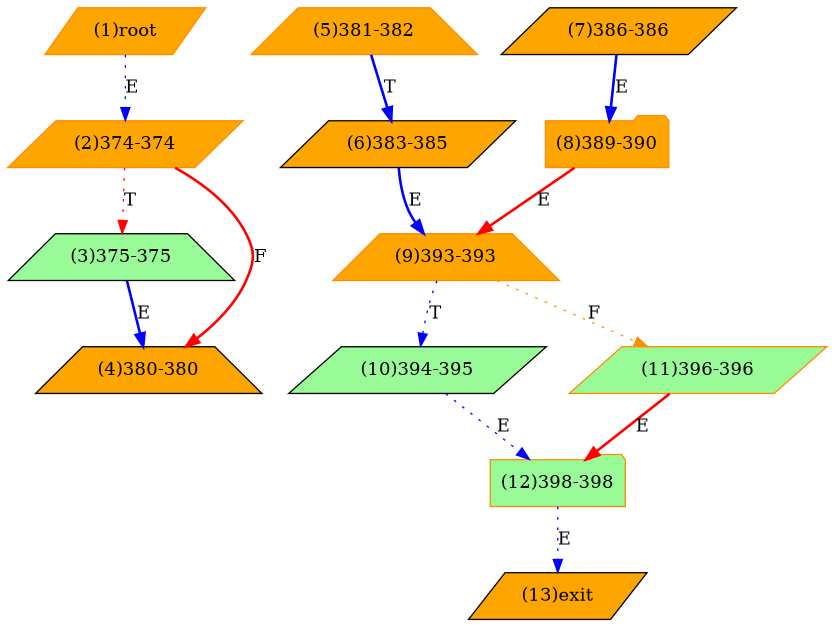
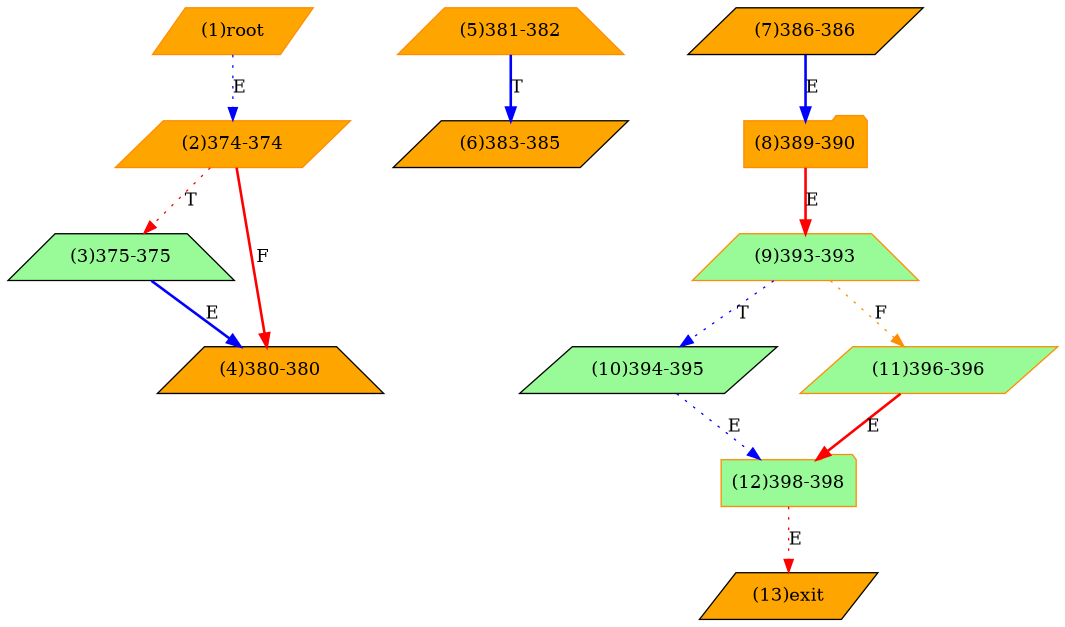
edge "(6)383-385" -> "(9)393-393": removed, label "E"
node "(9)393-393": fillcolor orange -> palegreen
edge "(12)398-398" -> "(13)exit": color blue -> red
